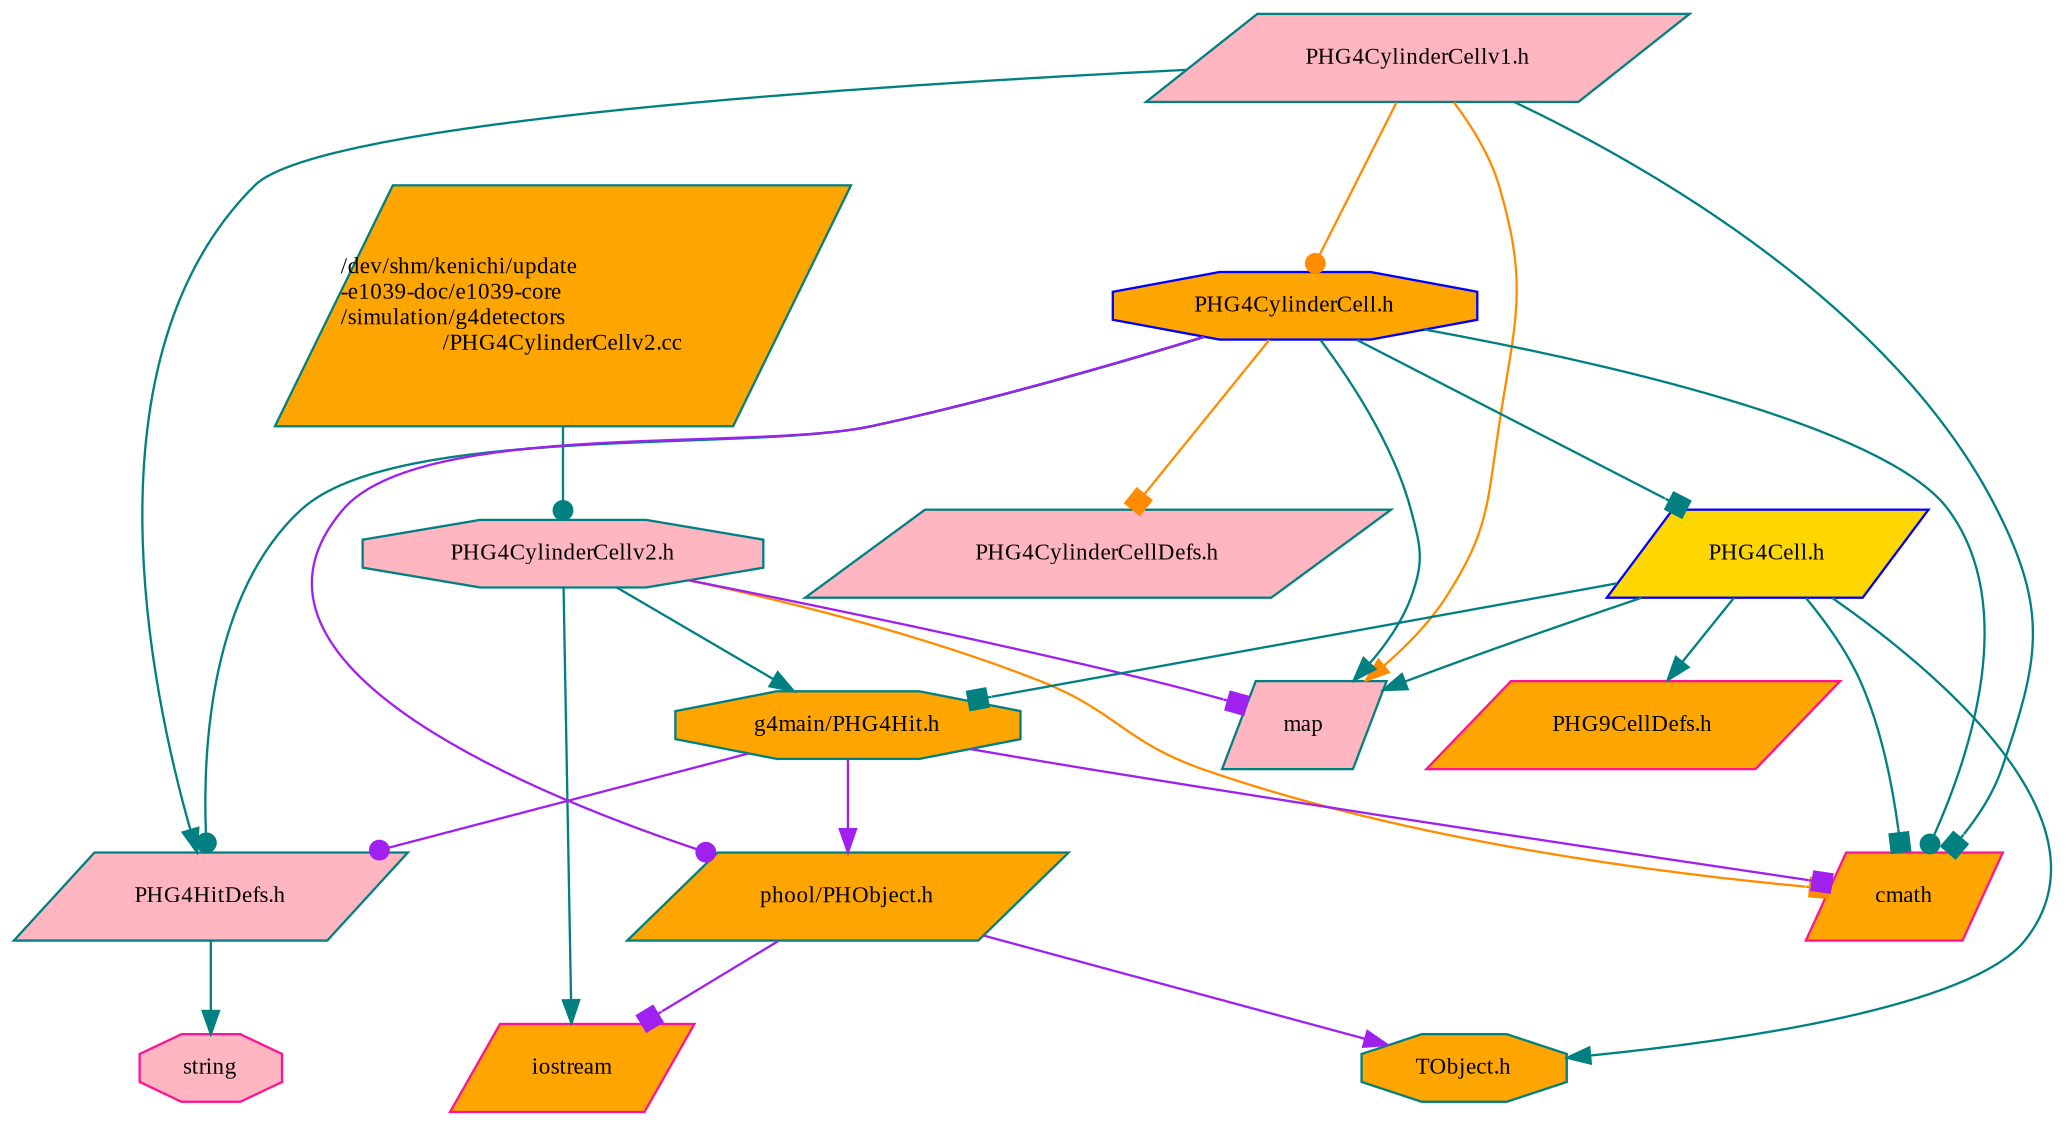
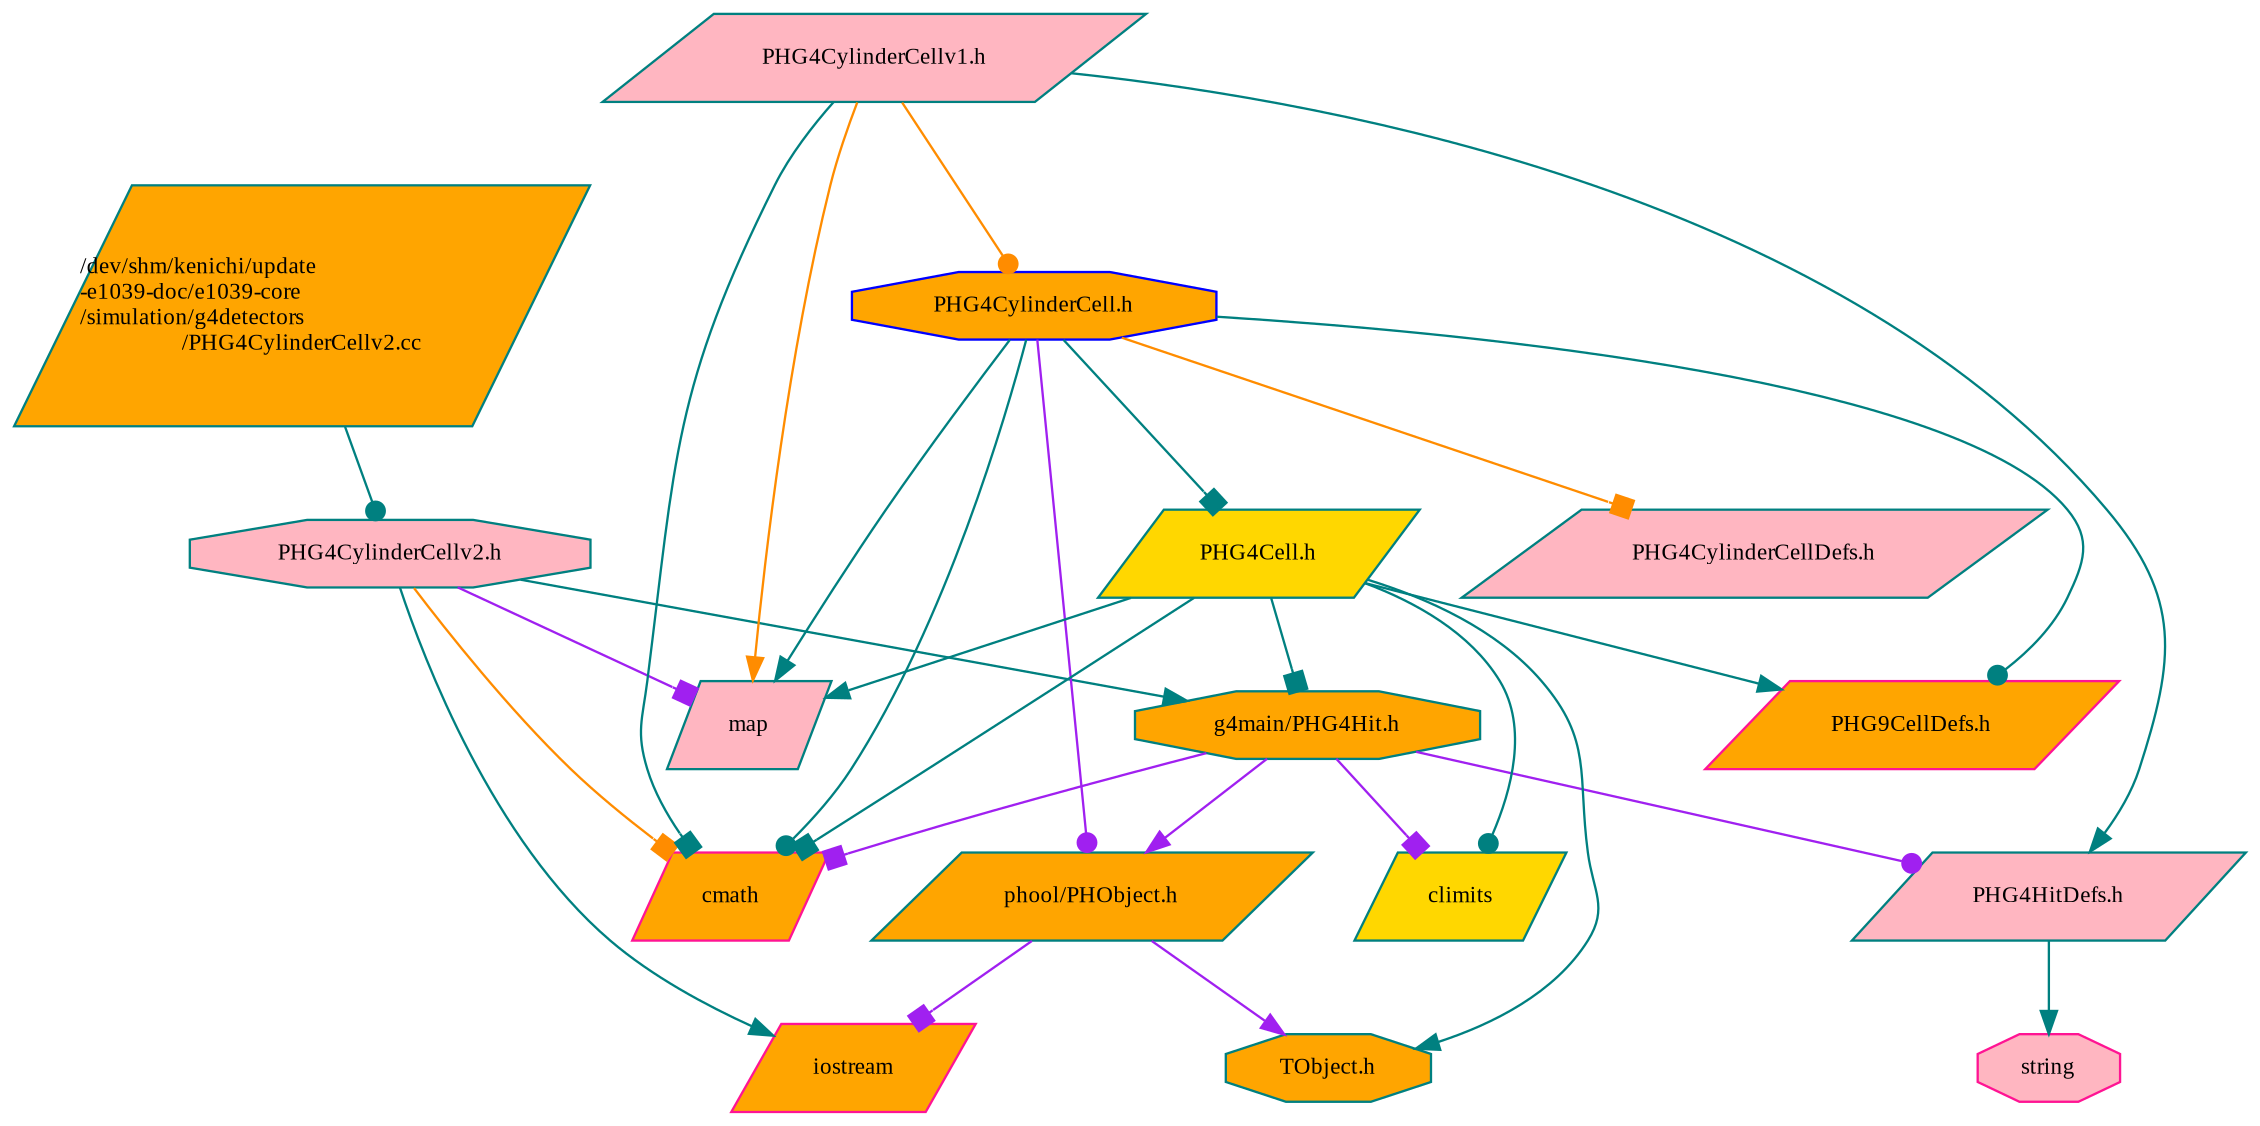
edge "PHG4CylinderCell.h" -> "PHG4HitDefs.h": now "PHG4CylinderCell.h" -> "PHG9CellDefs.h"
node "PHG4Cell.h": color blue -> teal
node "climits": added
